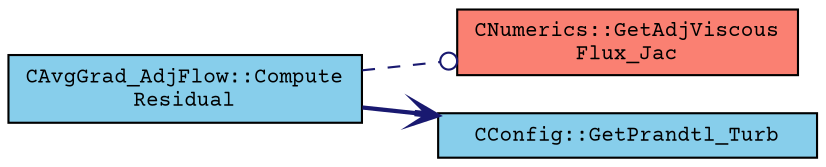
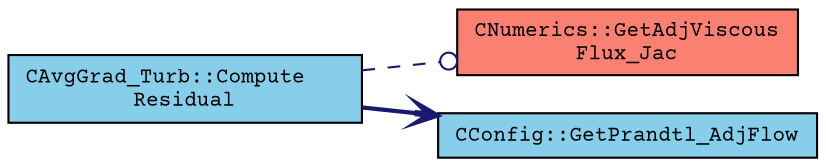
node "CAvgGrad_AdjFlow::Compute Residual": label "CAvgGrad_AdjFlow::Compute Residual" -> "CAvgGrad_Turb::Compute Residual"
node "CConfig::GetPrandtl_Turb": label "CConfig::GetPrandtl_Turb" -> "CConfig::GetPrandtl_AdjFlow"
